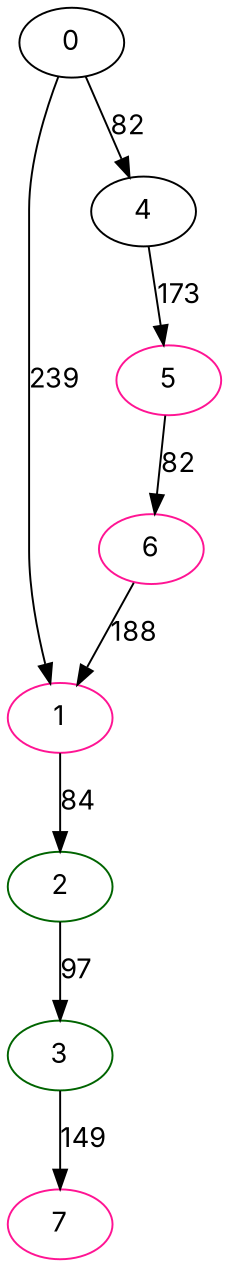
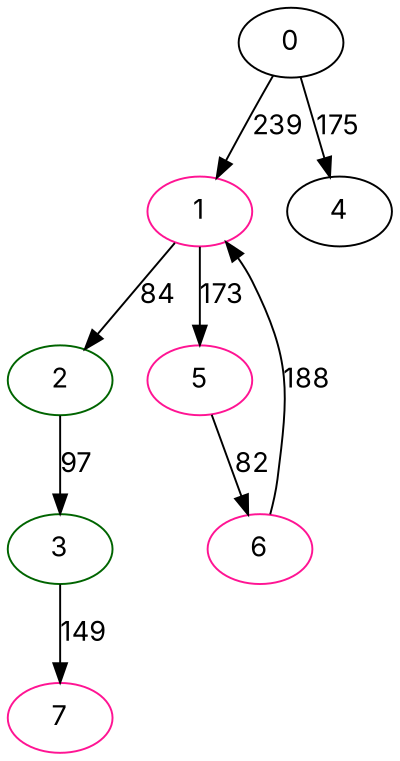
edge "0" -> "4": label "82" -> "175"
edge "4" -> "5": now "1" -> "5"
